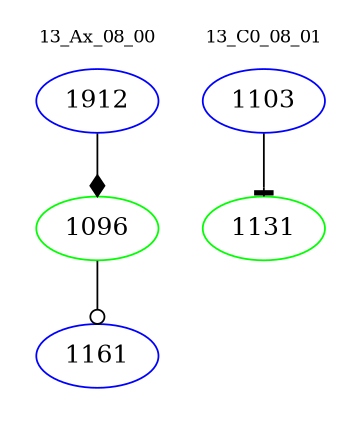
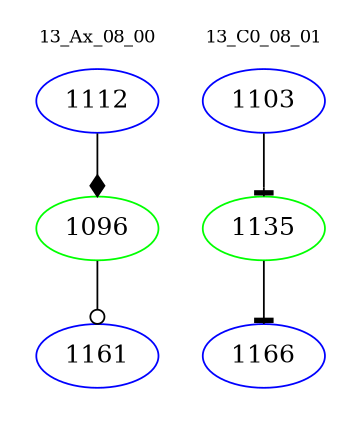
node "1912": label "1912" -> "1112"
node "1131": label "1131" -> "1135"
node "1166": added
